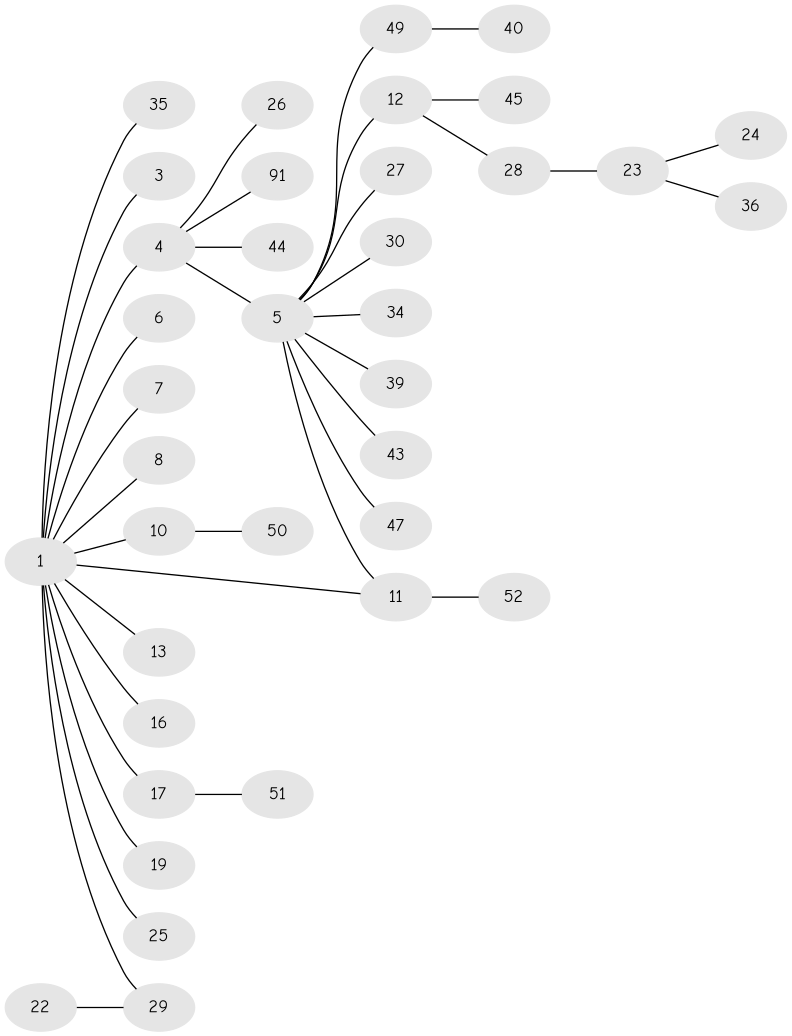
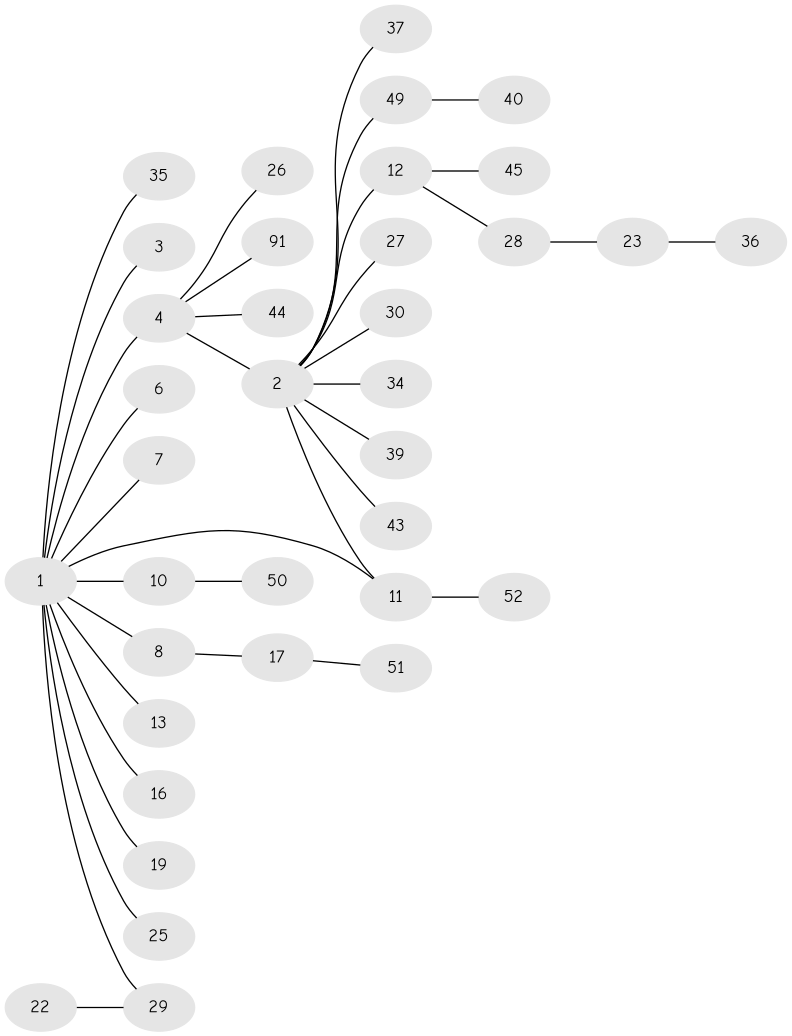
node "24": removed
node "5": label "5" -> "2"
node "47": label "47" -> "37"
edge "1" -- "17": now "8" -- "17"
